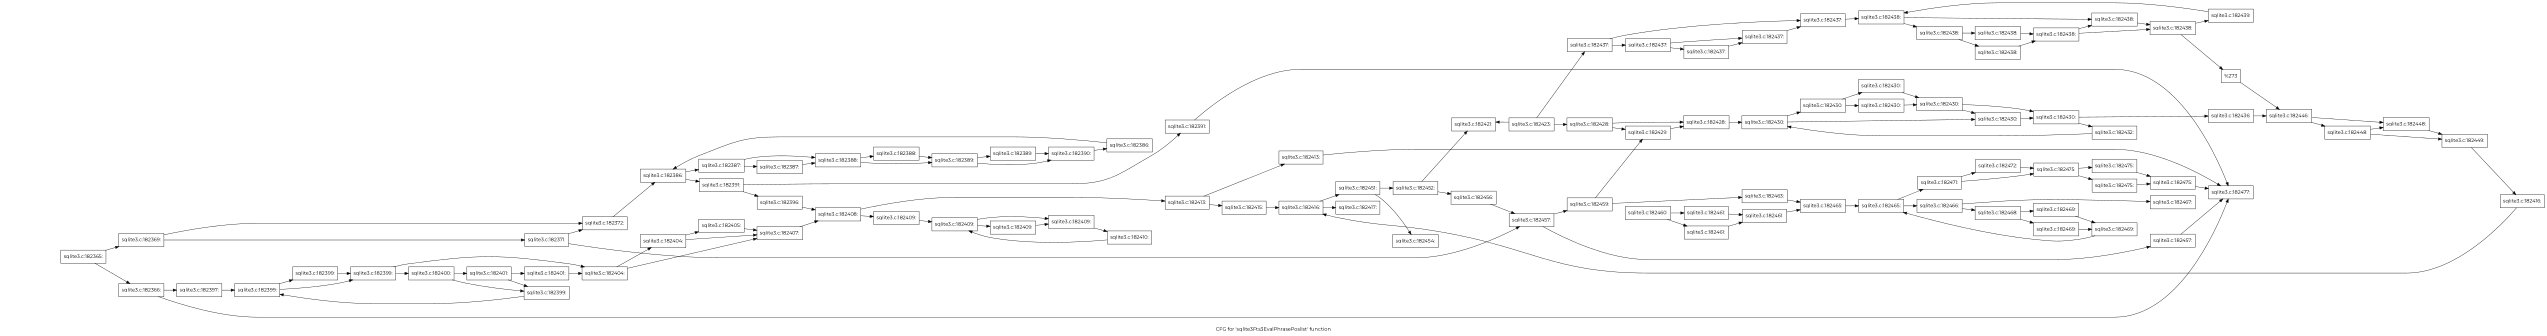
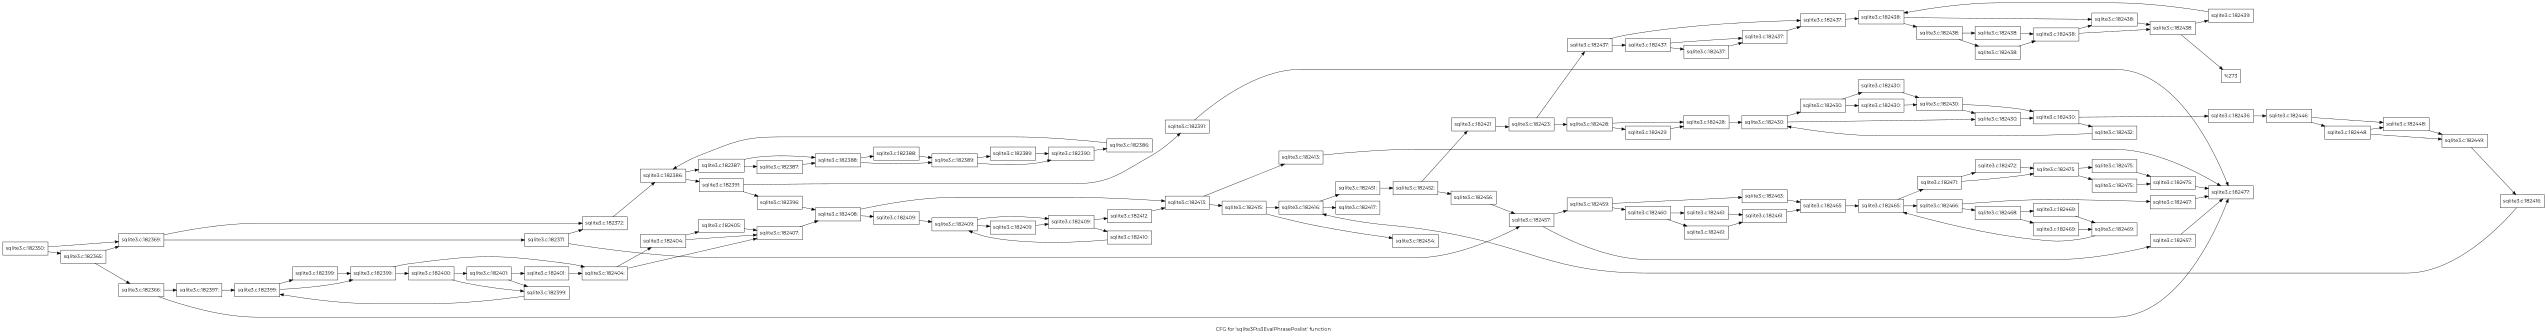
edge "%273" -> "sqlite3.c:182446:": removed
edge "sqlite3.c:182423:" -> "sqlite3.c:182421:": reversed
edge "sqlite3.c:182459:" -> "sqlite3.c:182429:": now "sqlite3.c:182459:" -> "sqlite3.c:182460:"
edge "sqlite3.c:182467:" -> "sqlite3.c:182477:": added
edge "sqlite3.c:182451:" -> "sqlite3.c:182454:": now "sqlite3.c:182415:" -> "sqlite3.c:182454:"
node "sqlite3.c:182412:": added
node "sqlite3.c:182350:": added
